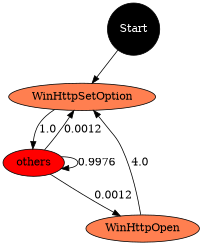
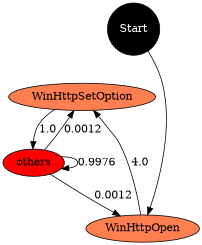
edge "Start" -> "WinHttpSetOption": now "Start" -> "WinHttpOpen"
